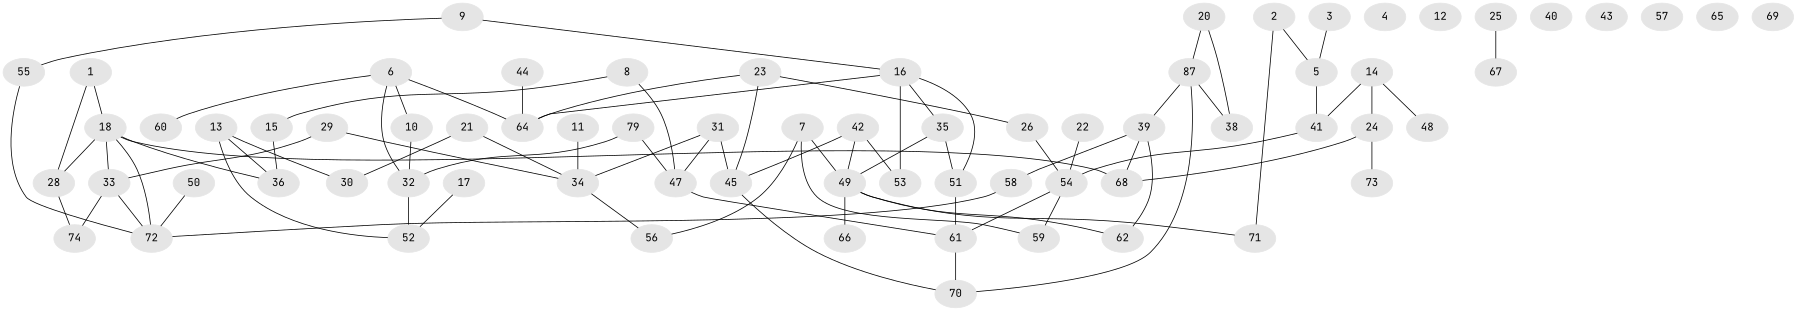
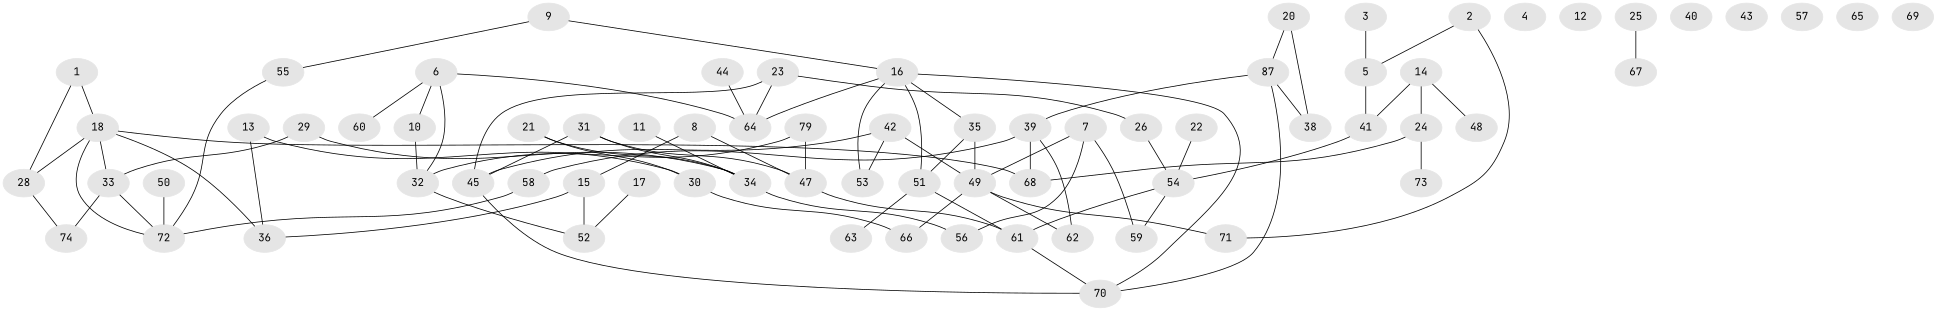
edge "16" -- "70": added
edge "30" -- "66": added
edge "13" -- "52": now "15" -- "52"
node "63": added
